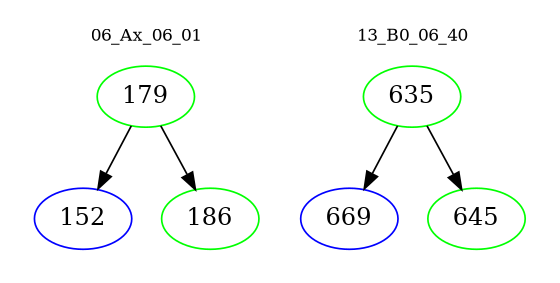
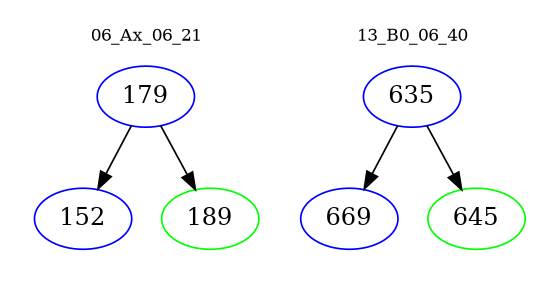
cluster "06_Ax_06_01": label "06_Ax_06_01" -> "06_Ax_06_21"
node "179": color green -> blue
node "635": color green -> blue
node "186": label "186" -> "189"
